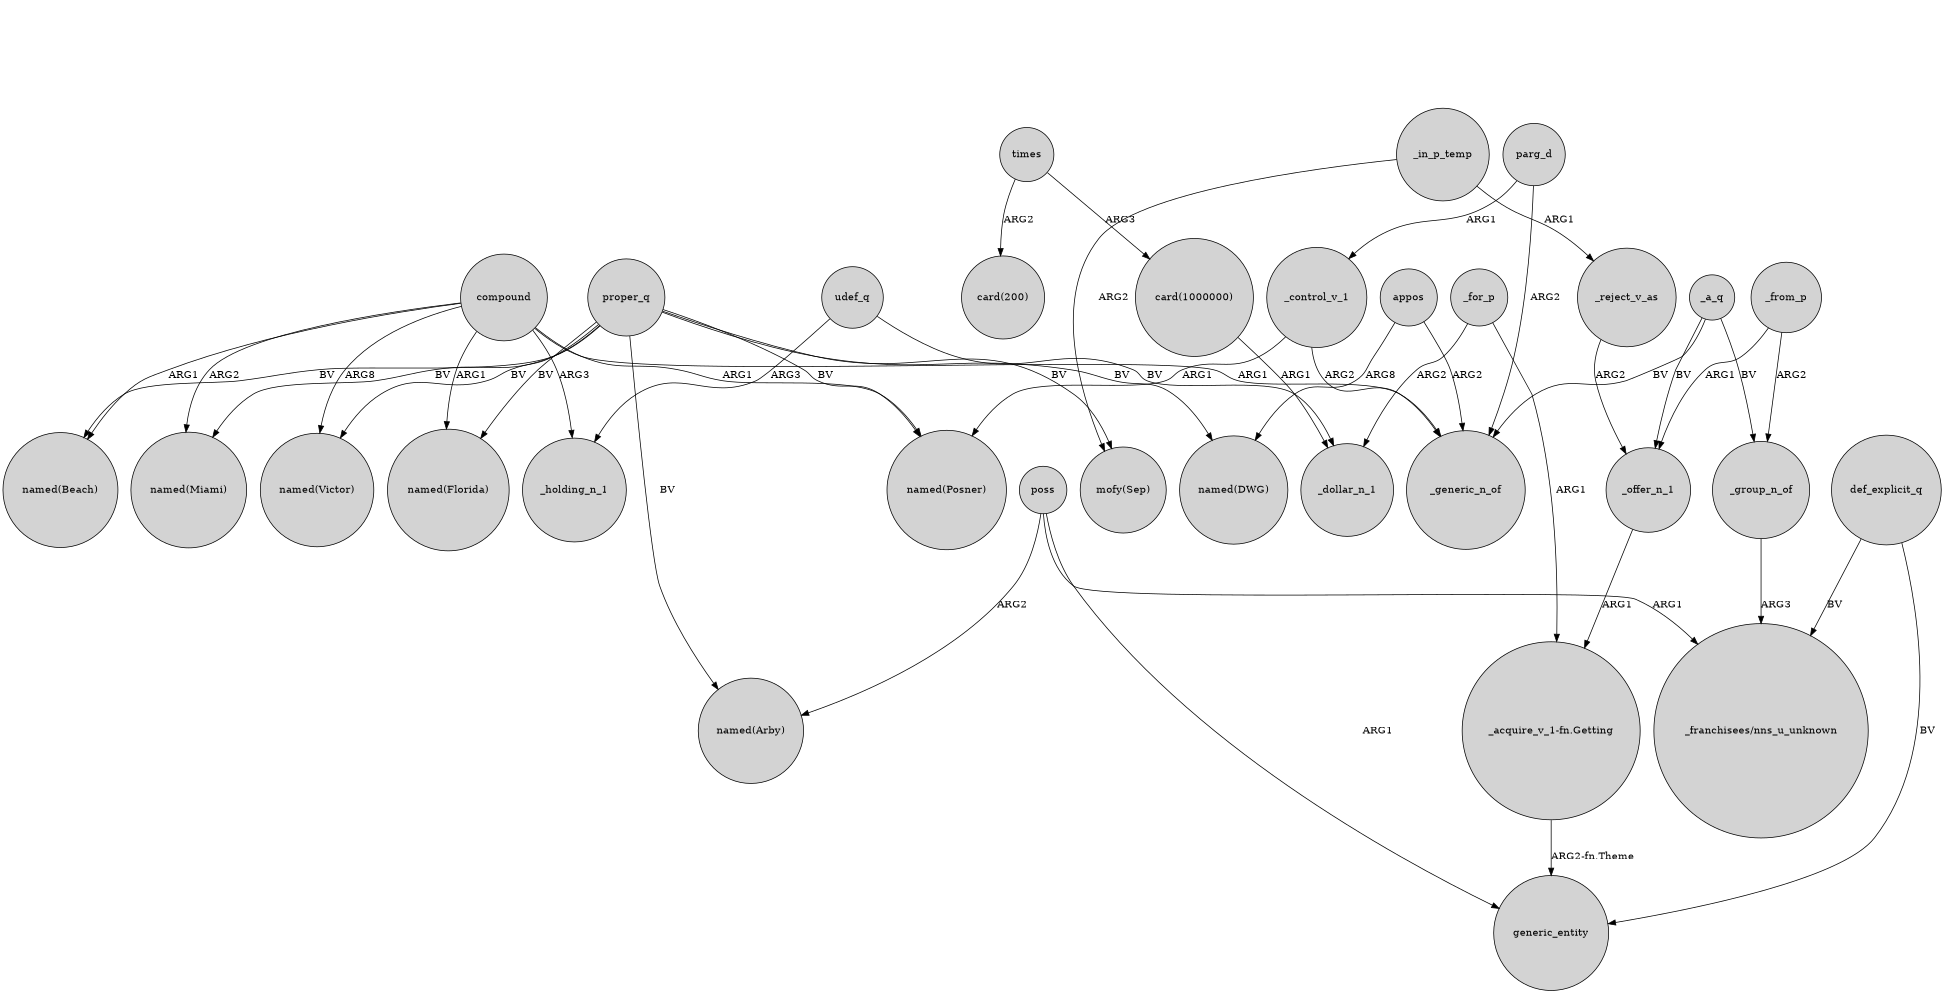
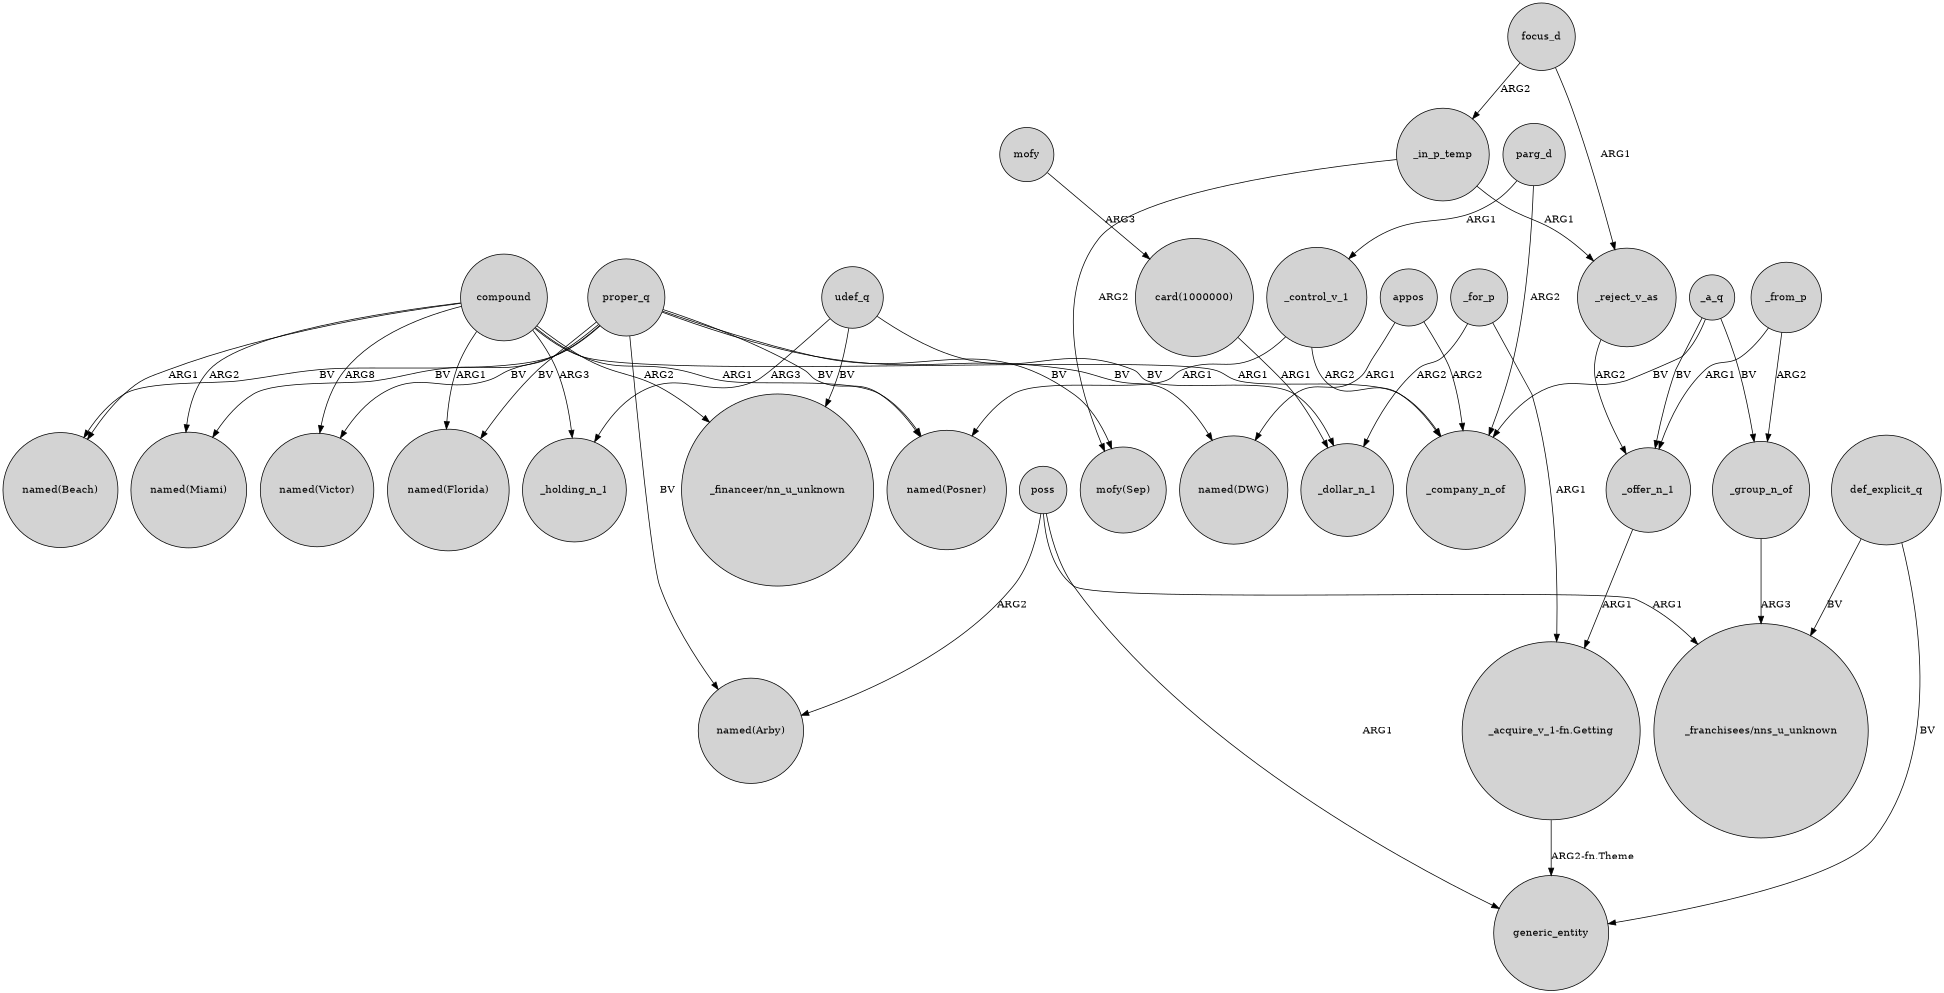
node "focus_d": added
node "times": label "times" -> "mofy"
node "card(200)": removed
edge "appos" -> "named(DWG)": label "ARG8" -> "ARG1"
node "_financeer/nn_u_unknown": added
node "_generic_n_of": label "_generic_n_of" -> "_company_n_of"
